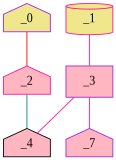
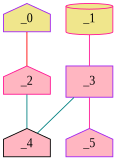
edge "_3" -- "_4": color deeppink -> teal
node "_7": label "_7" -> "_5"
